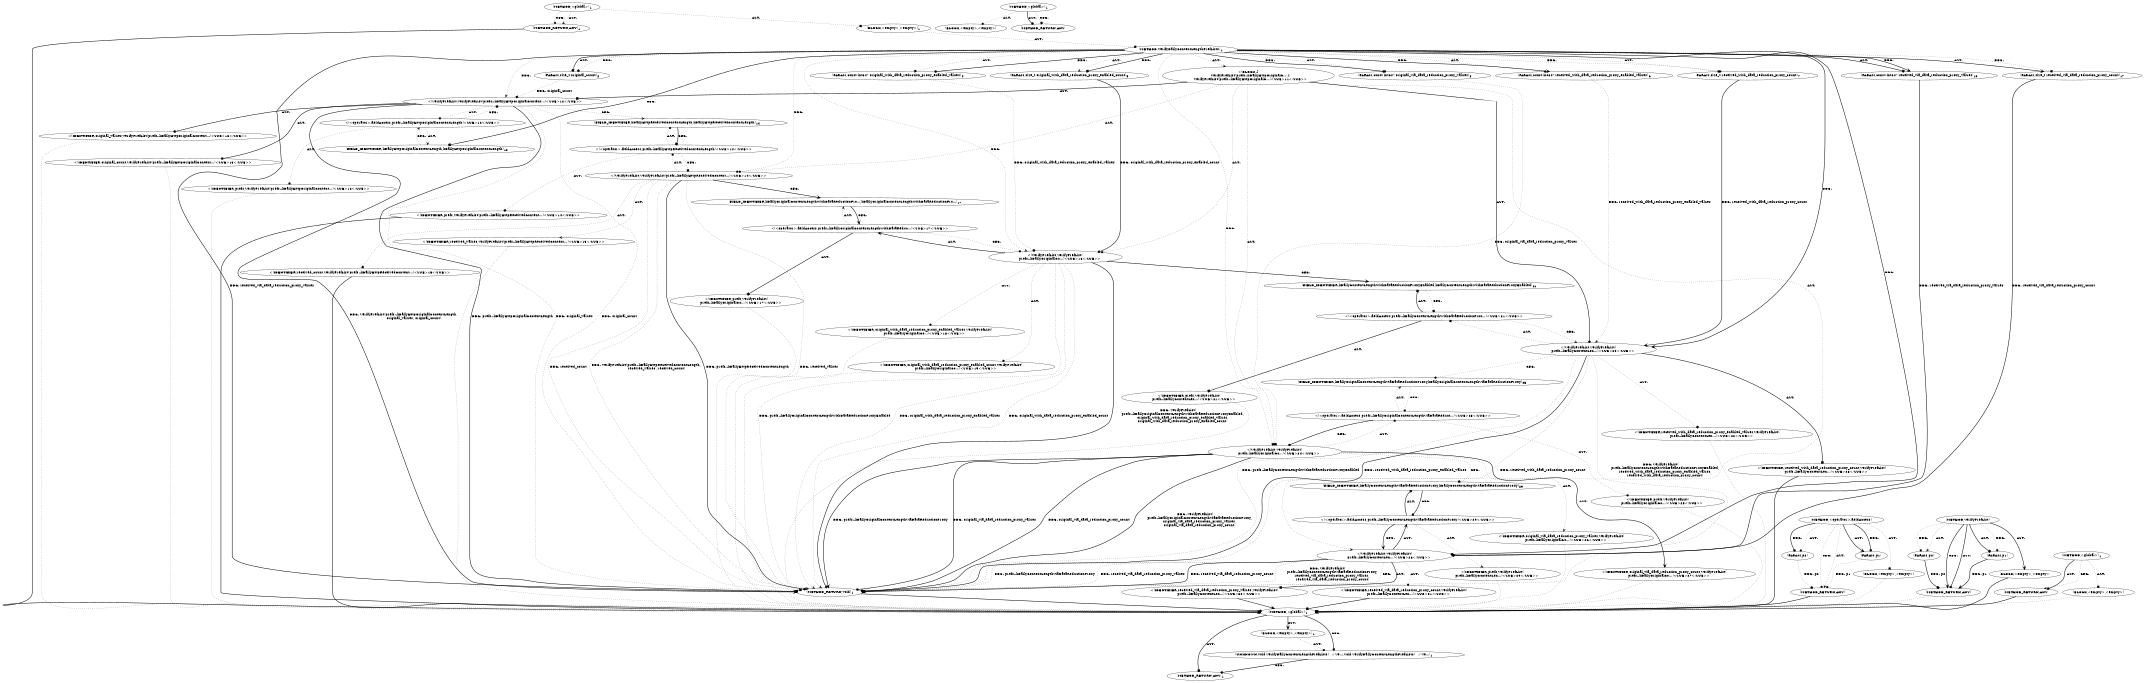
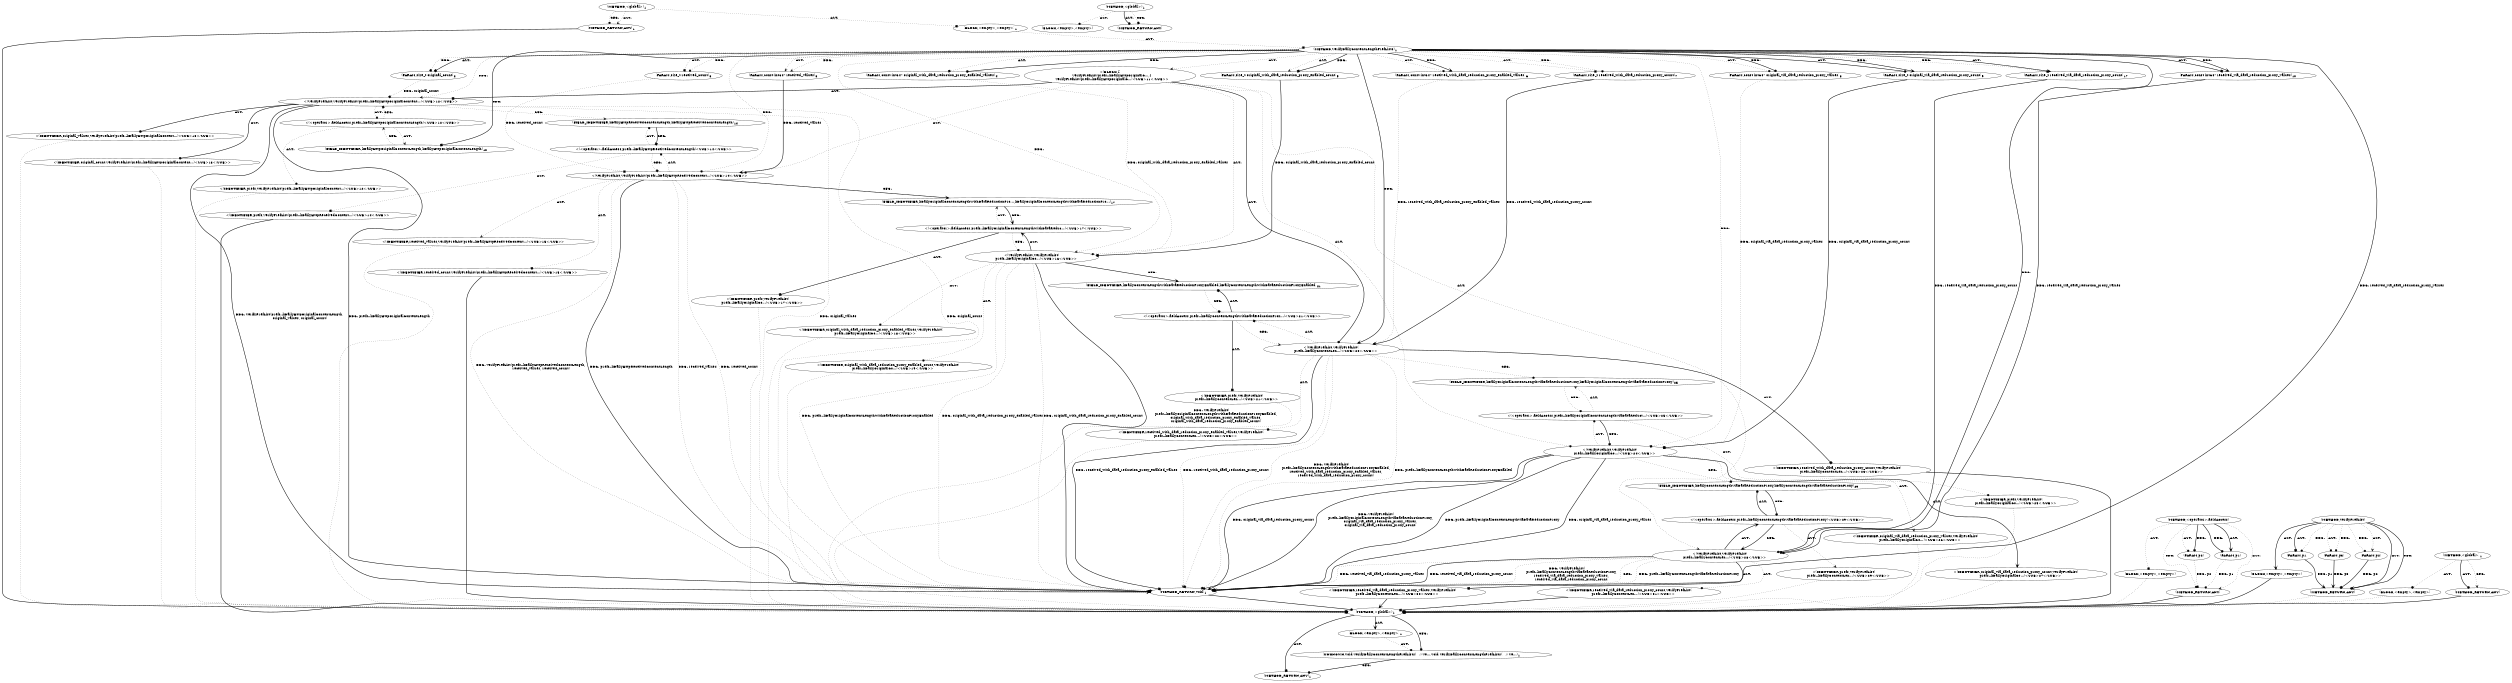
node "(PARAM,size_t received_count)": added
node "(PARAM,const int64* received_values)": added
node "(PARAM,size_t original_via_data_reduction_proxy_count)": added
node "(PARAM,p3)": added
